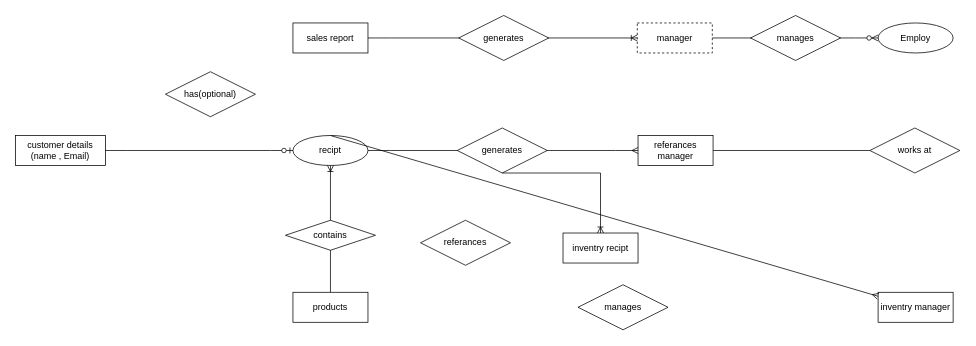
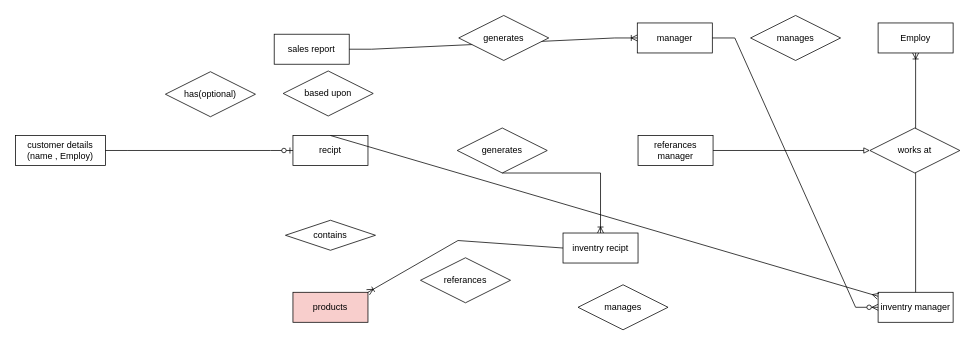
node "sales report": moved (330, 38) -> (312, 49)
node "manager": style dashed -> solid
edge "manager" -> "Employ": now "manager" -> "inventry manager"
node "Employ": shape ellipse -> rectangle
node "based upon": added
node "customer details (name , Email)": label "customer details (name , Email)" -> "customer details (name , Employ)"
node "recipt": shape ellipse -> rectangle
edge "recipt" -> "referances manager": removed
edge "referances manager" -- "works at": arrowhead none -> block
edge "products" -> "recipt": removed
edge "inventry manager" -> "Employ": added
edge "inventry recipt" -> "products": added
node "referances": moved (465, 243) -> (465, 280)
node "products": fillcolor #ffffff -> #f8cecc
